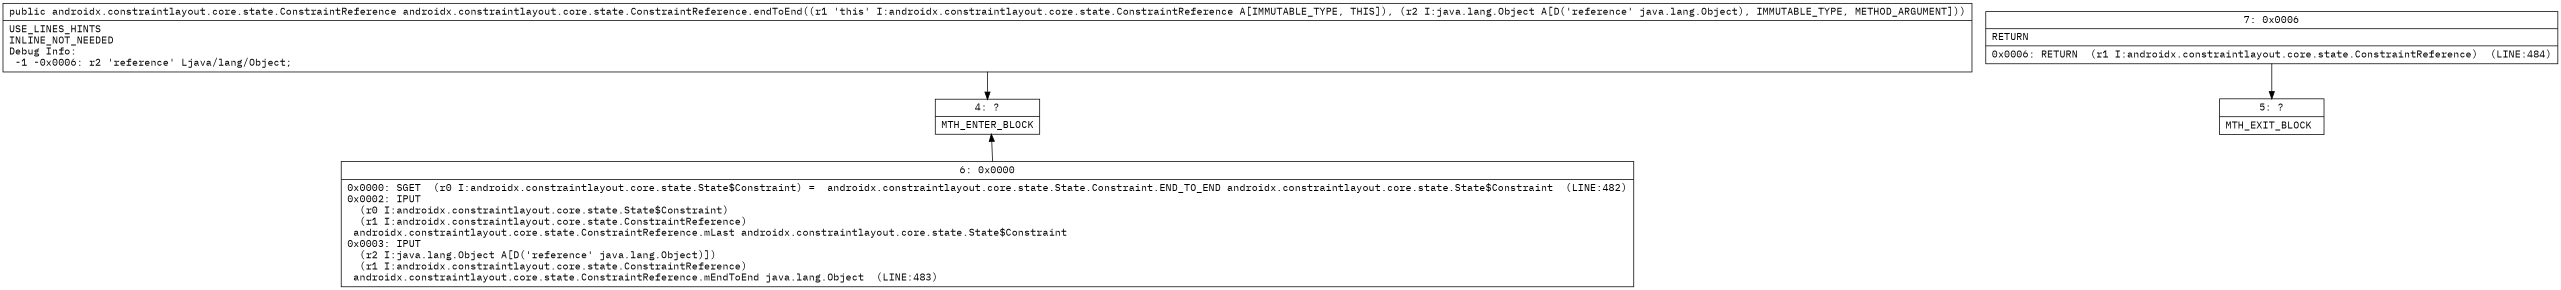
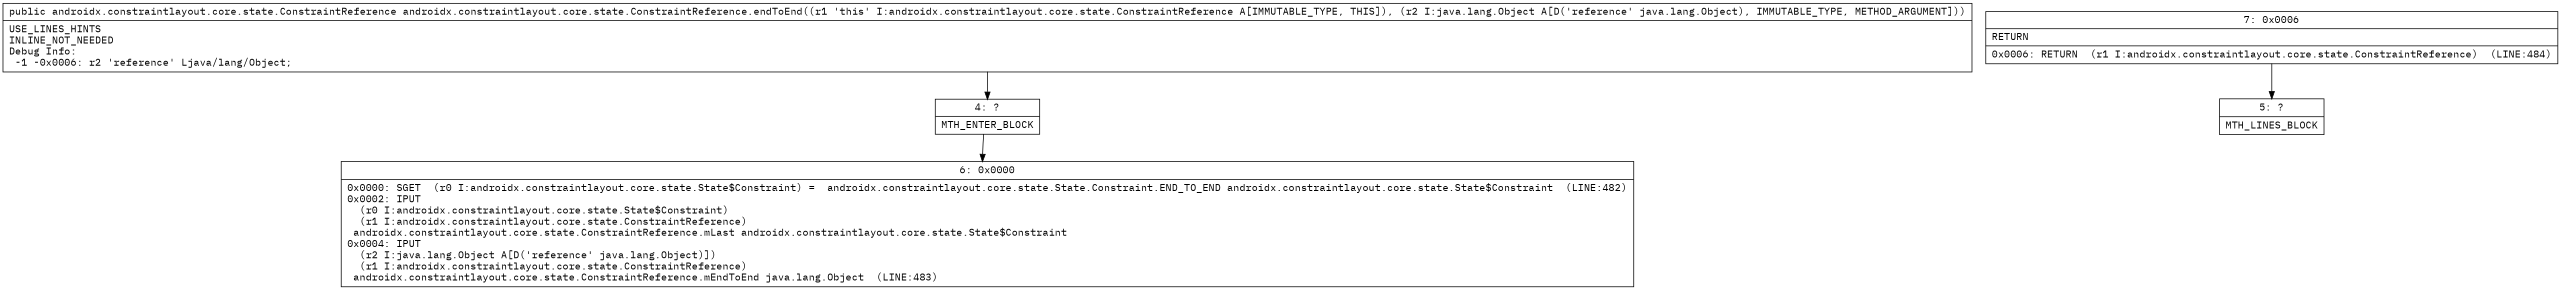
node "5: ?": text "MTH_EXIT_BLOCK" -> "MTH_LINES_BLOCK"
edge "6: 0x0000" -> "4: ?": reversed
node "6: 0x0000": text "0x0003: IPUT" -> "0x0004: IPUT"
